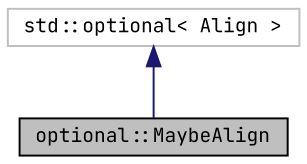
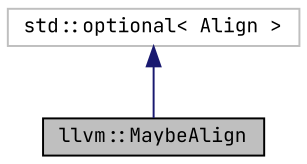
node "optional::MaybeAlign": label "optional::MaybeAlign" -> "llvm::MaybeAlign"
